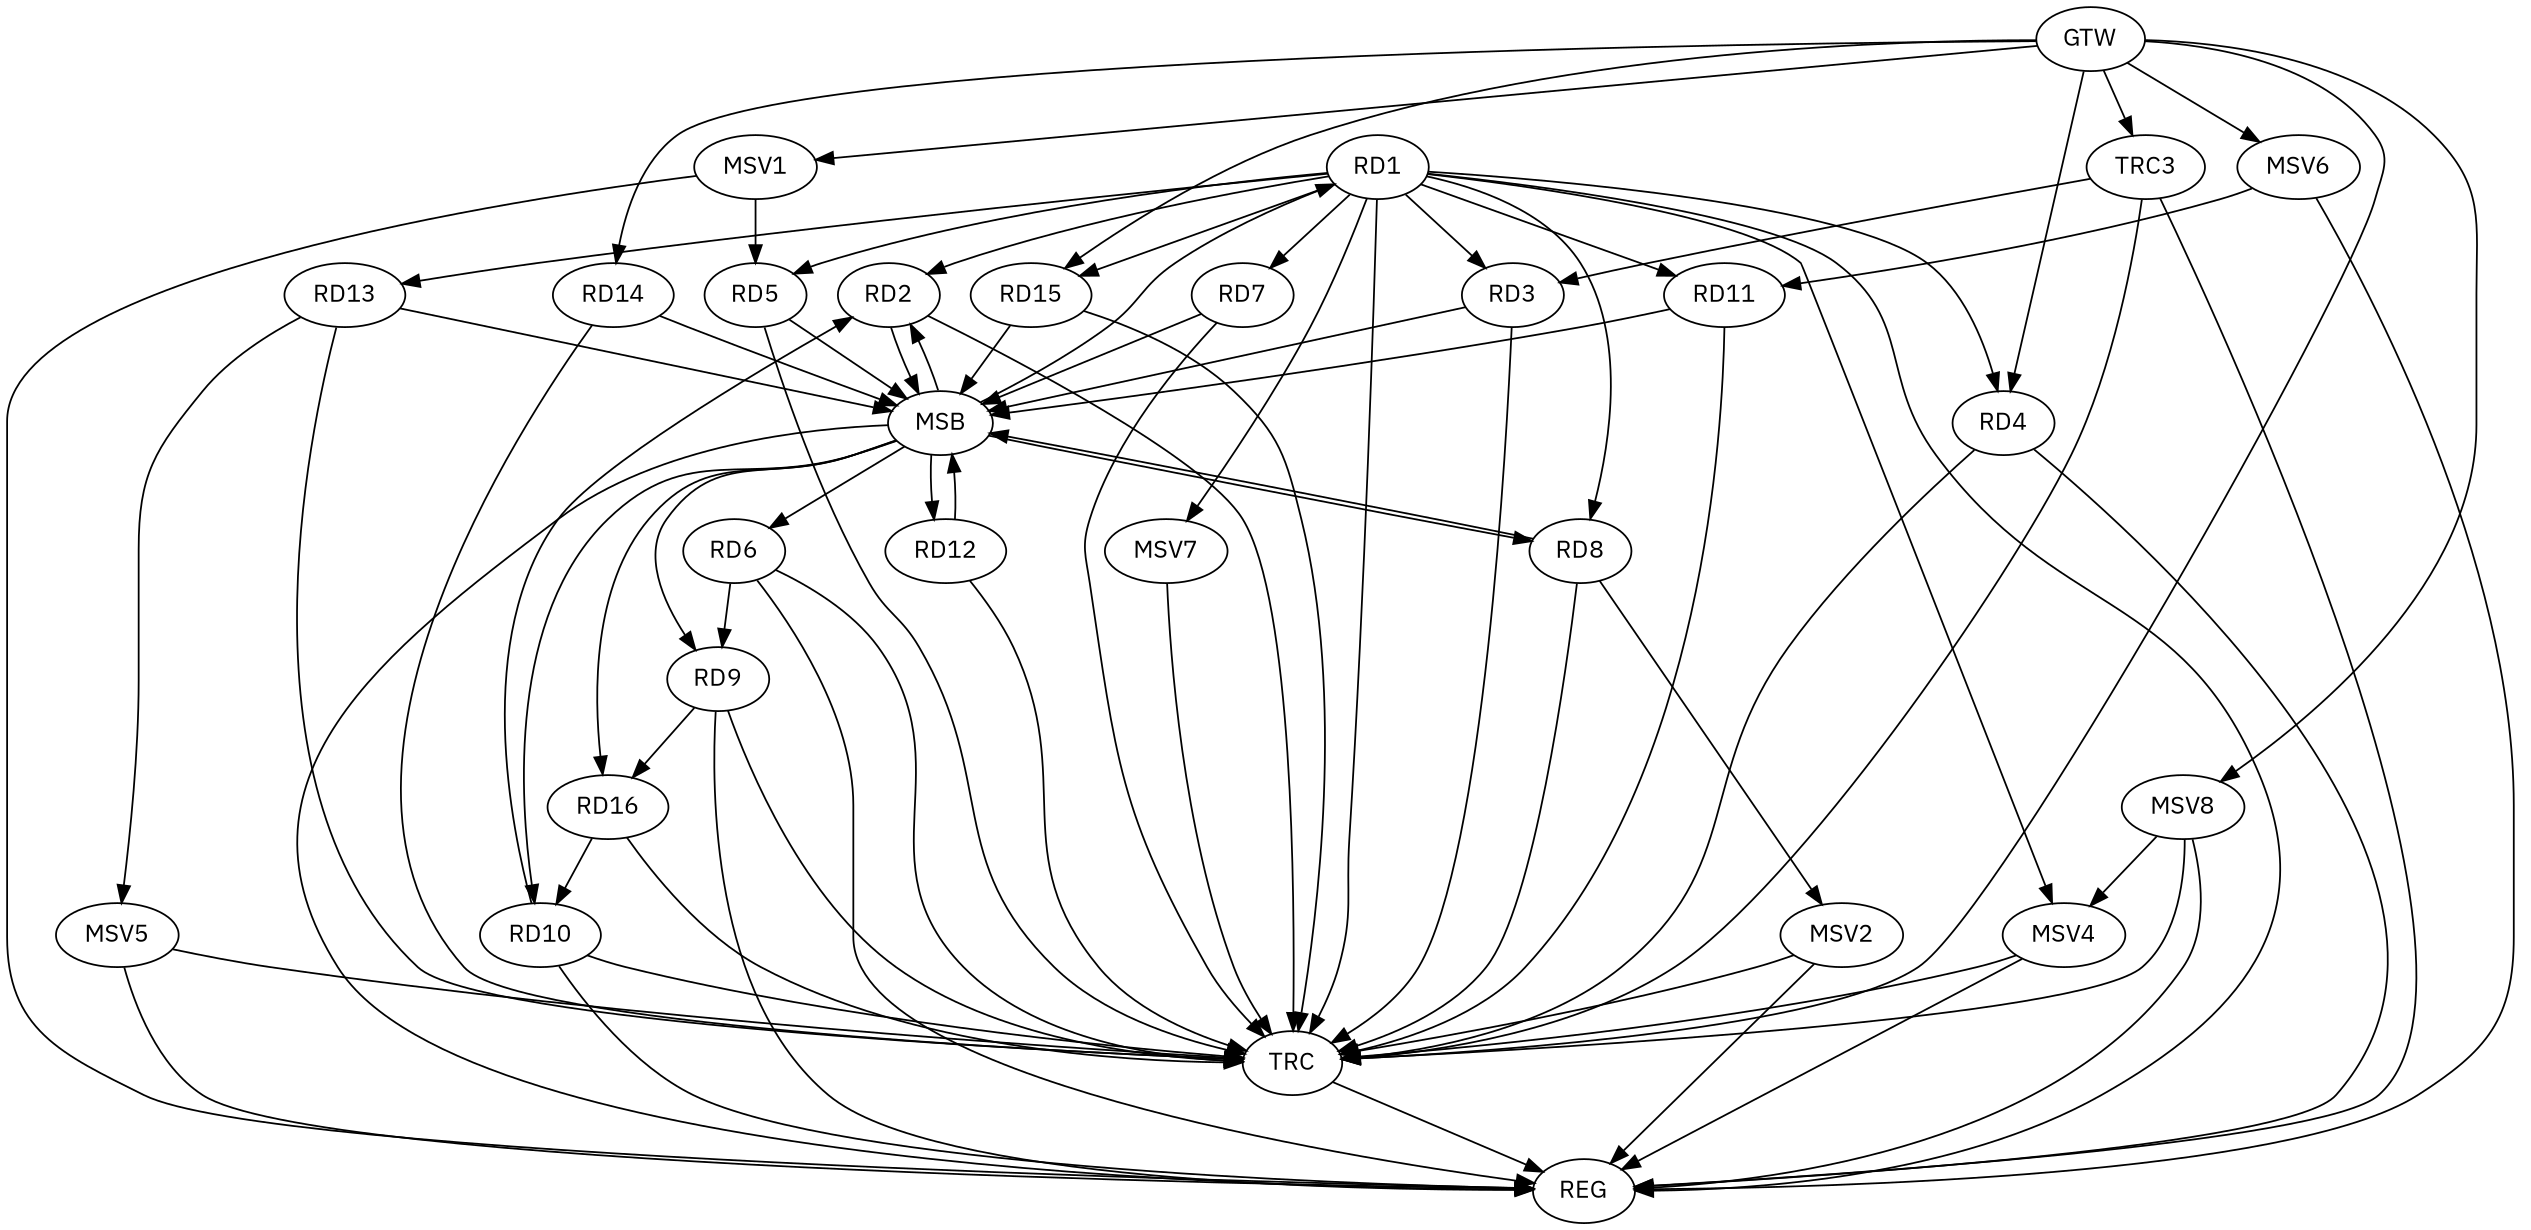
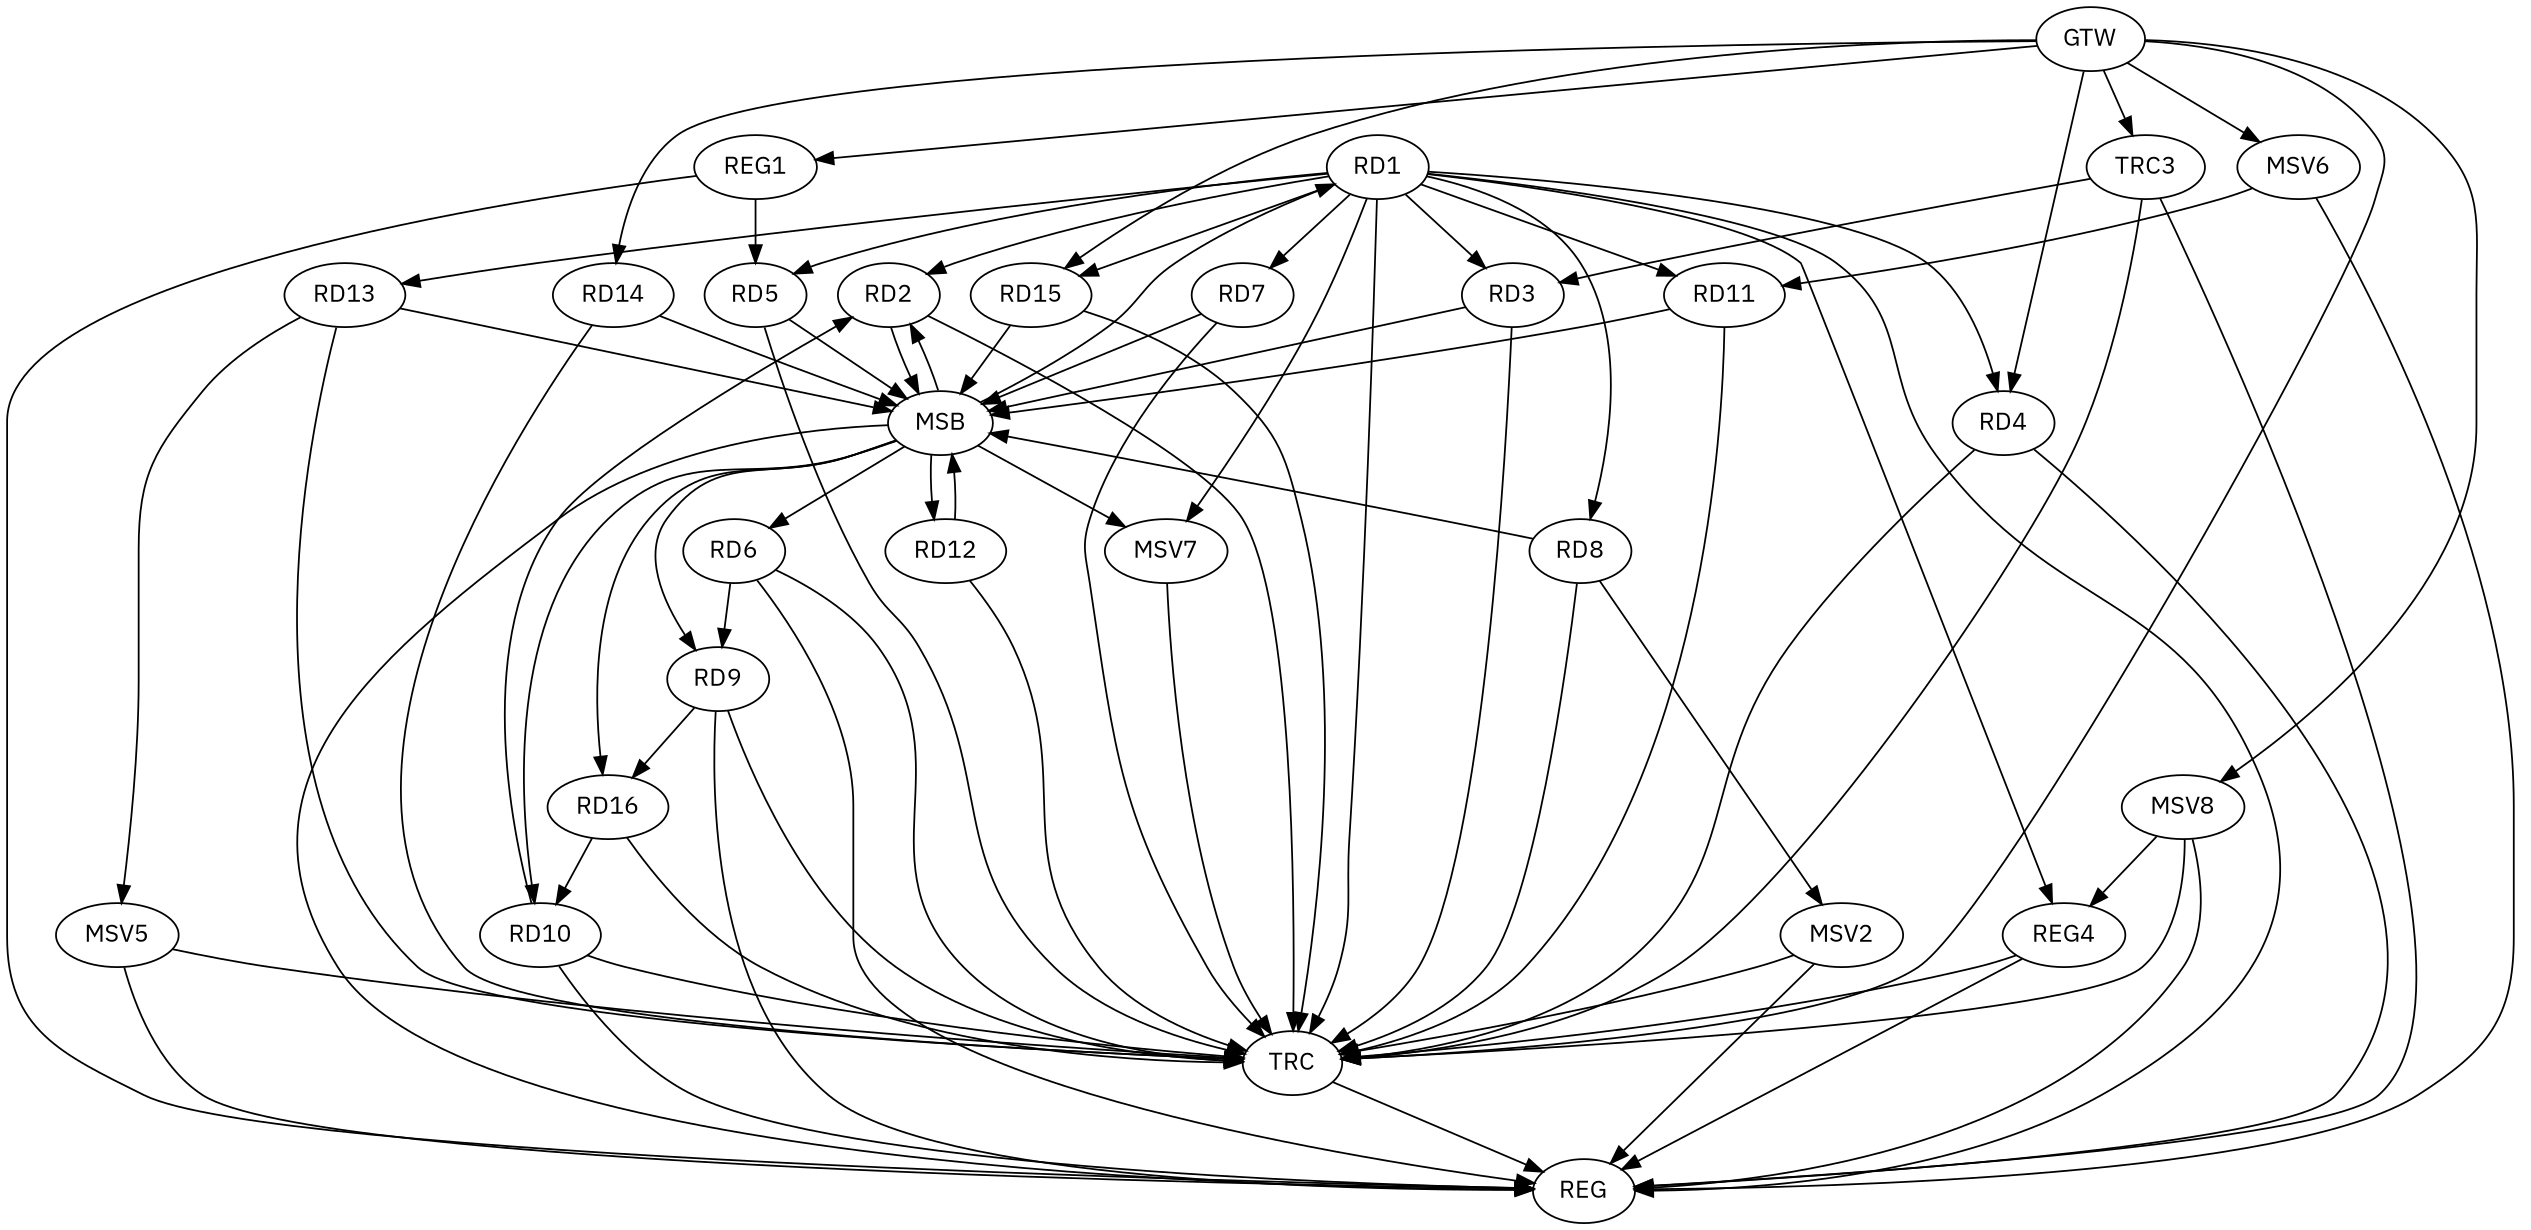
node "MSV1": label "MSV1" -> "REG1"
edge "MSB" -> "RD8": now "MSB" -> "MSV7"
node "MSV4": label "MSV4" -> "REG4"
